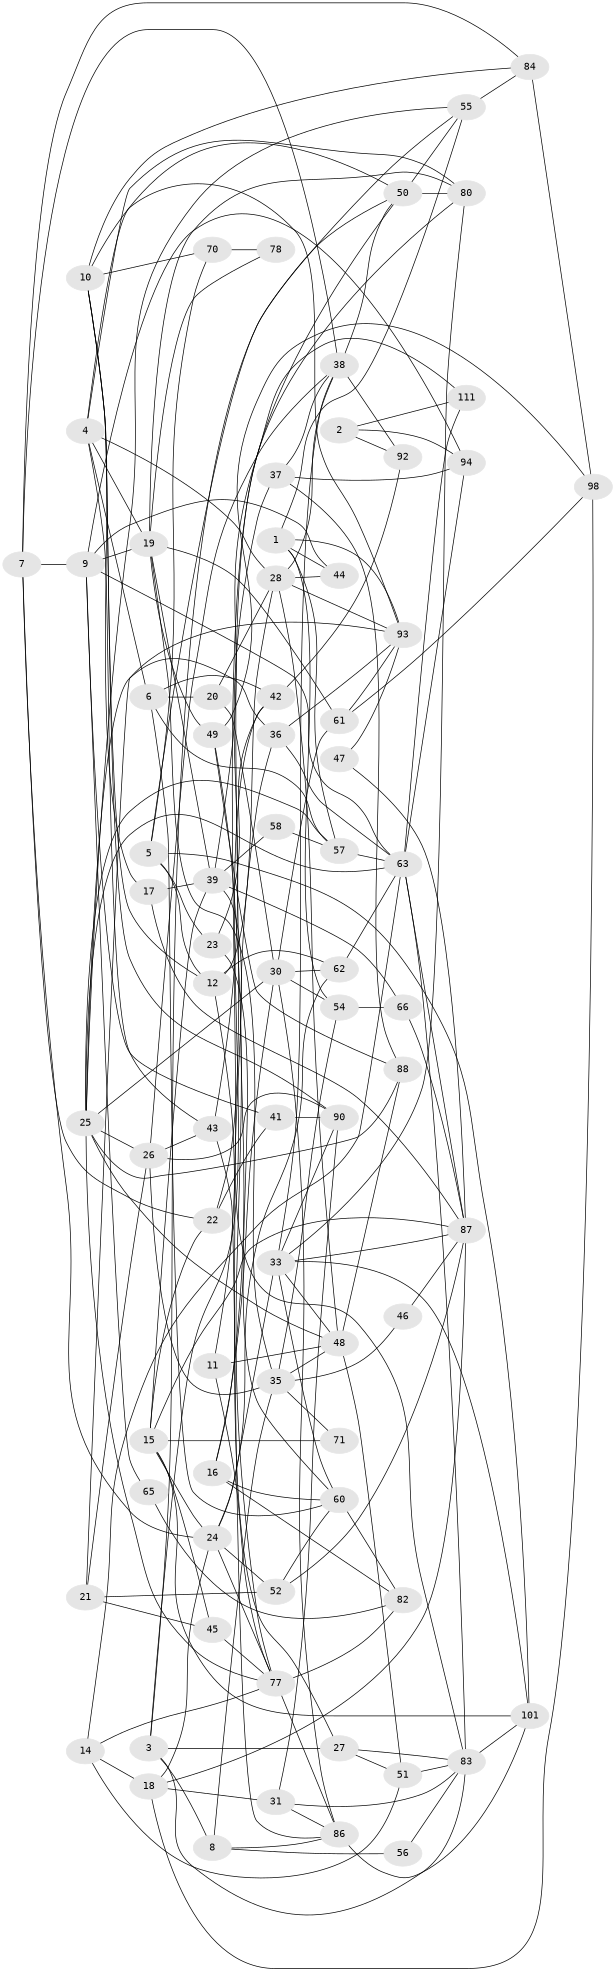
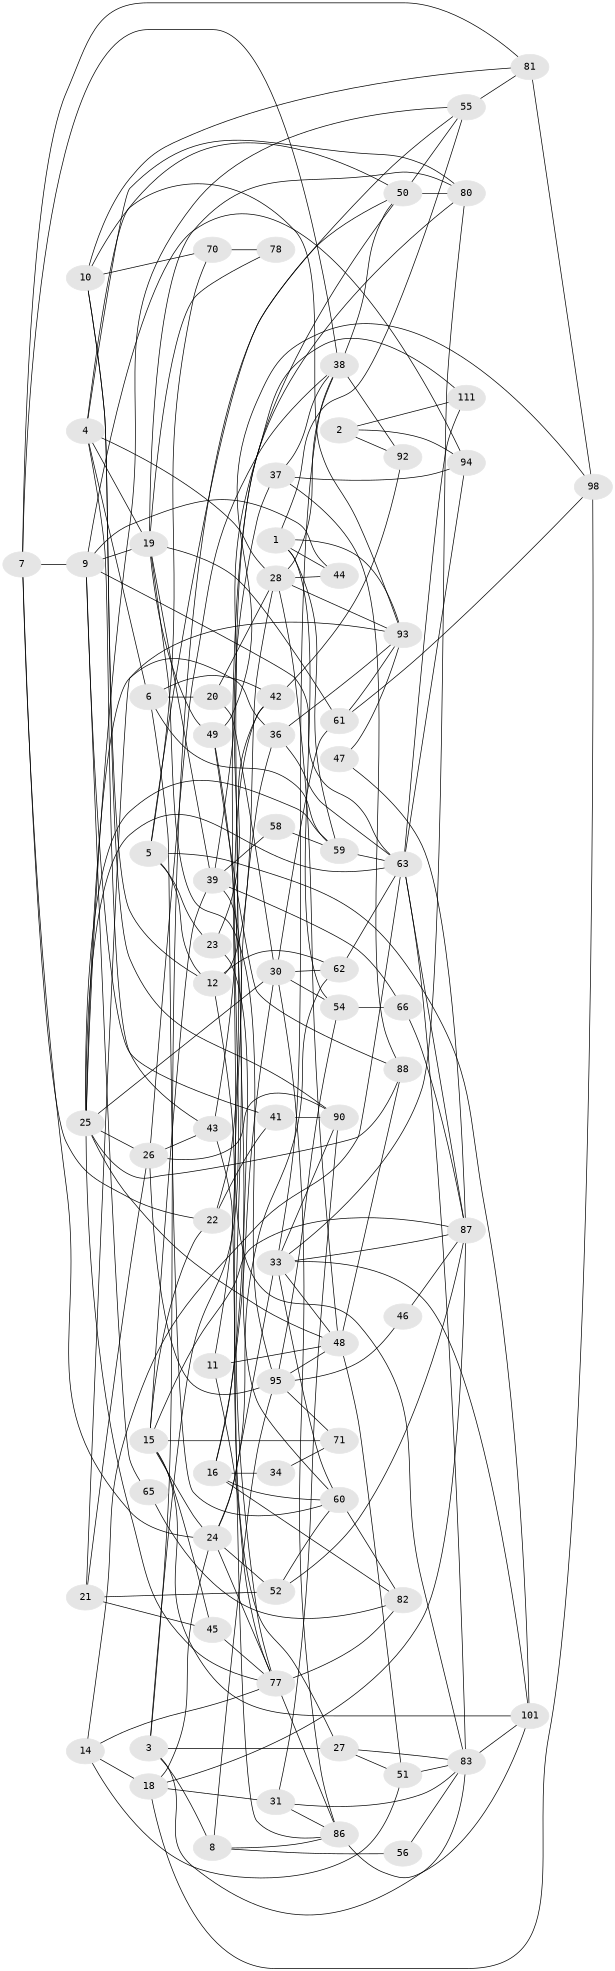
node "84": label "84" -> "81"
node "57": label "57" -> "59"
node "17": removed
node "35": label "35" -> "95"
node "34": added
